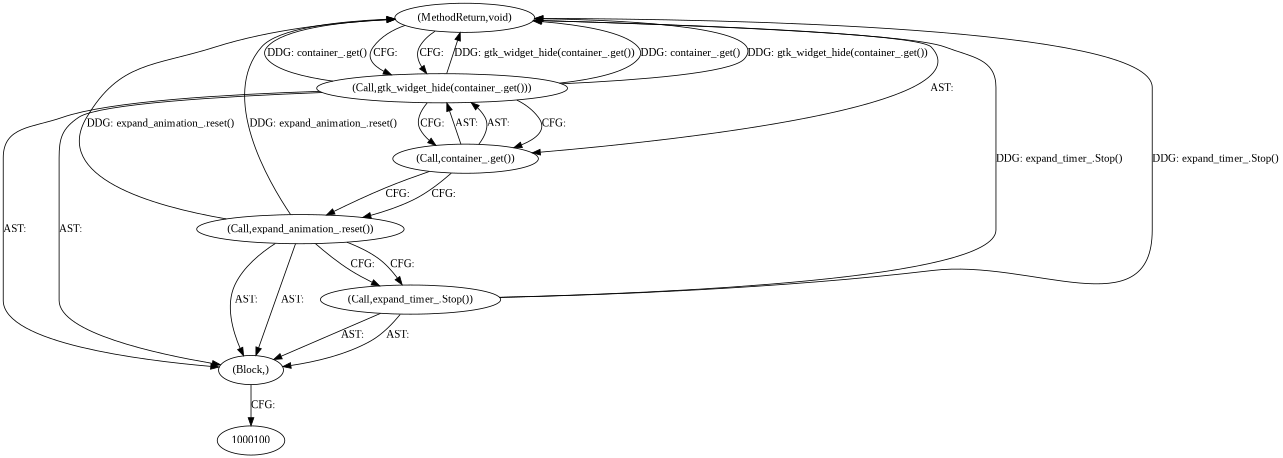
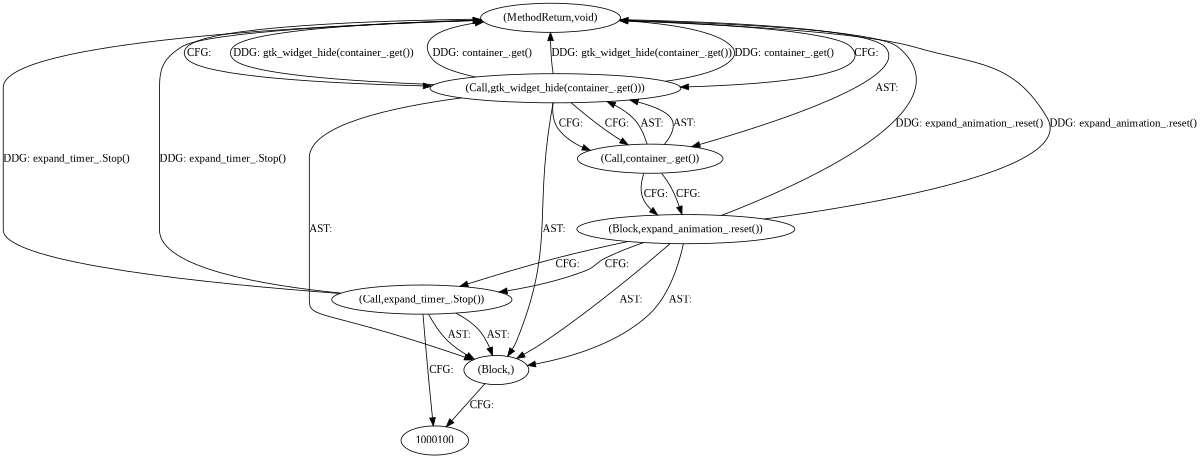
node "(Call,expand_animation_.reset())": label "(Call,expand_animation_.reset())" -> "(Block,expand_animation_.reset())"
edge "(Call,expand_timer_.Stop())" -> "1000100": added, label "CFG:"
